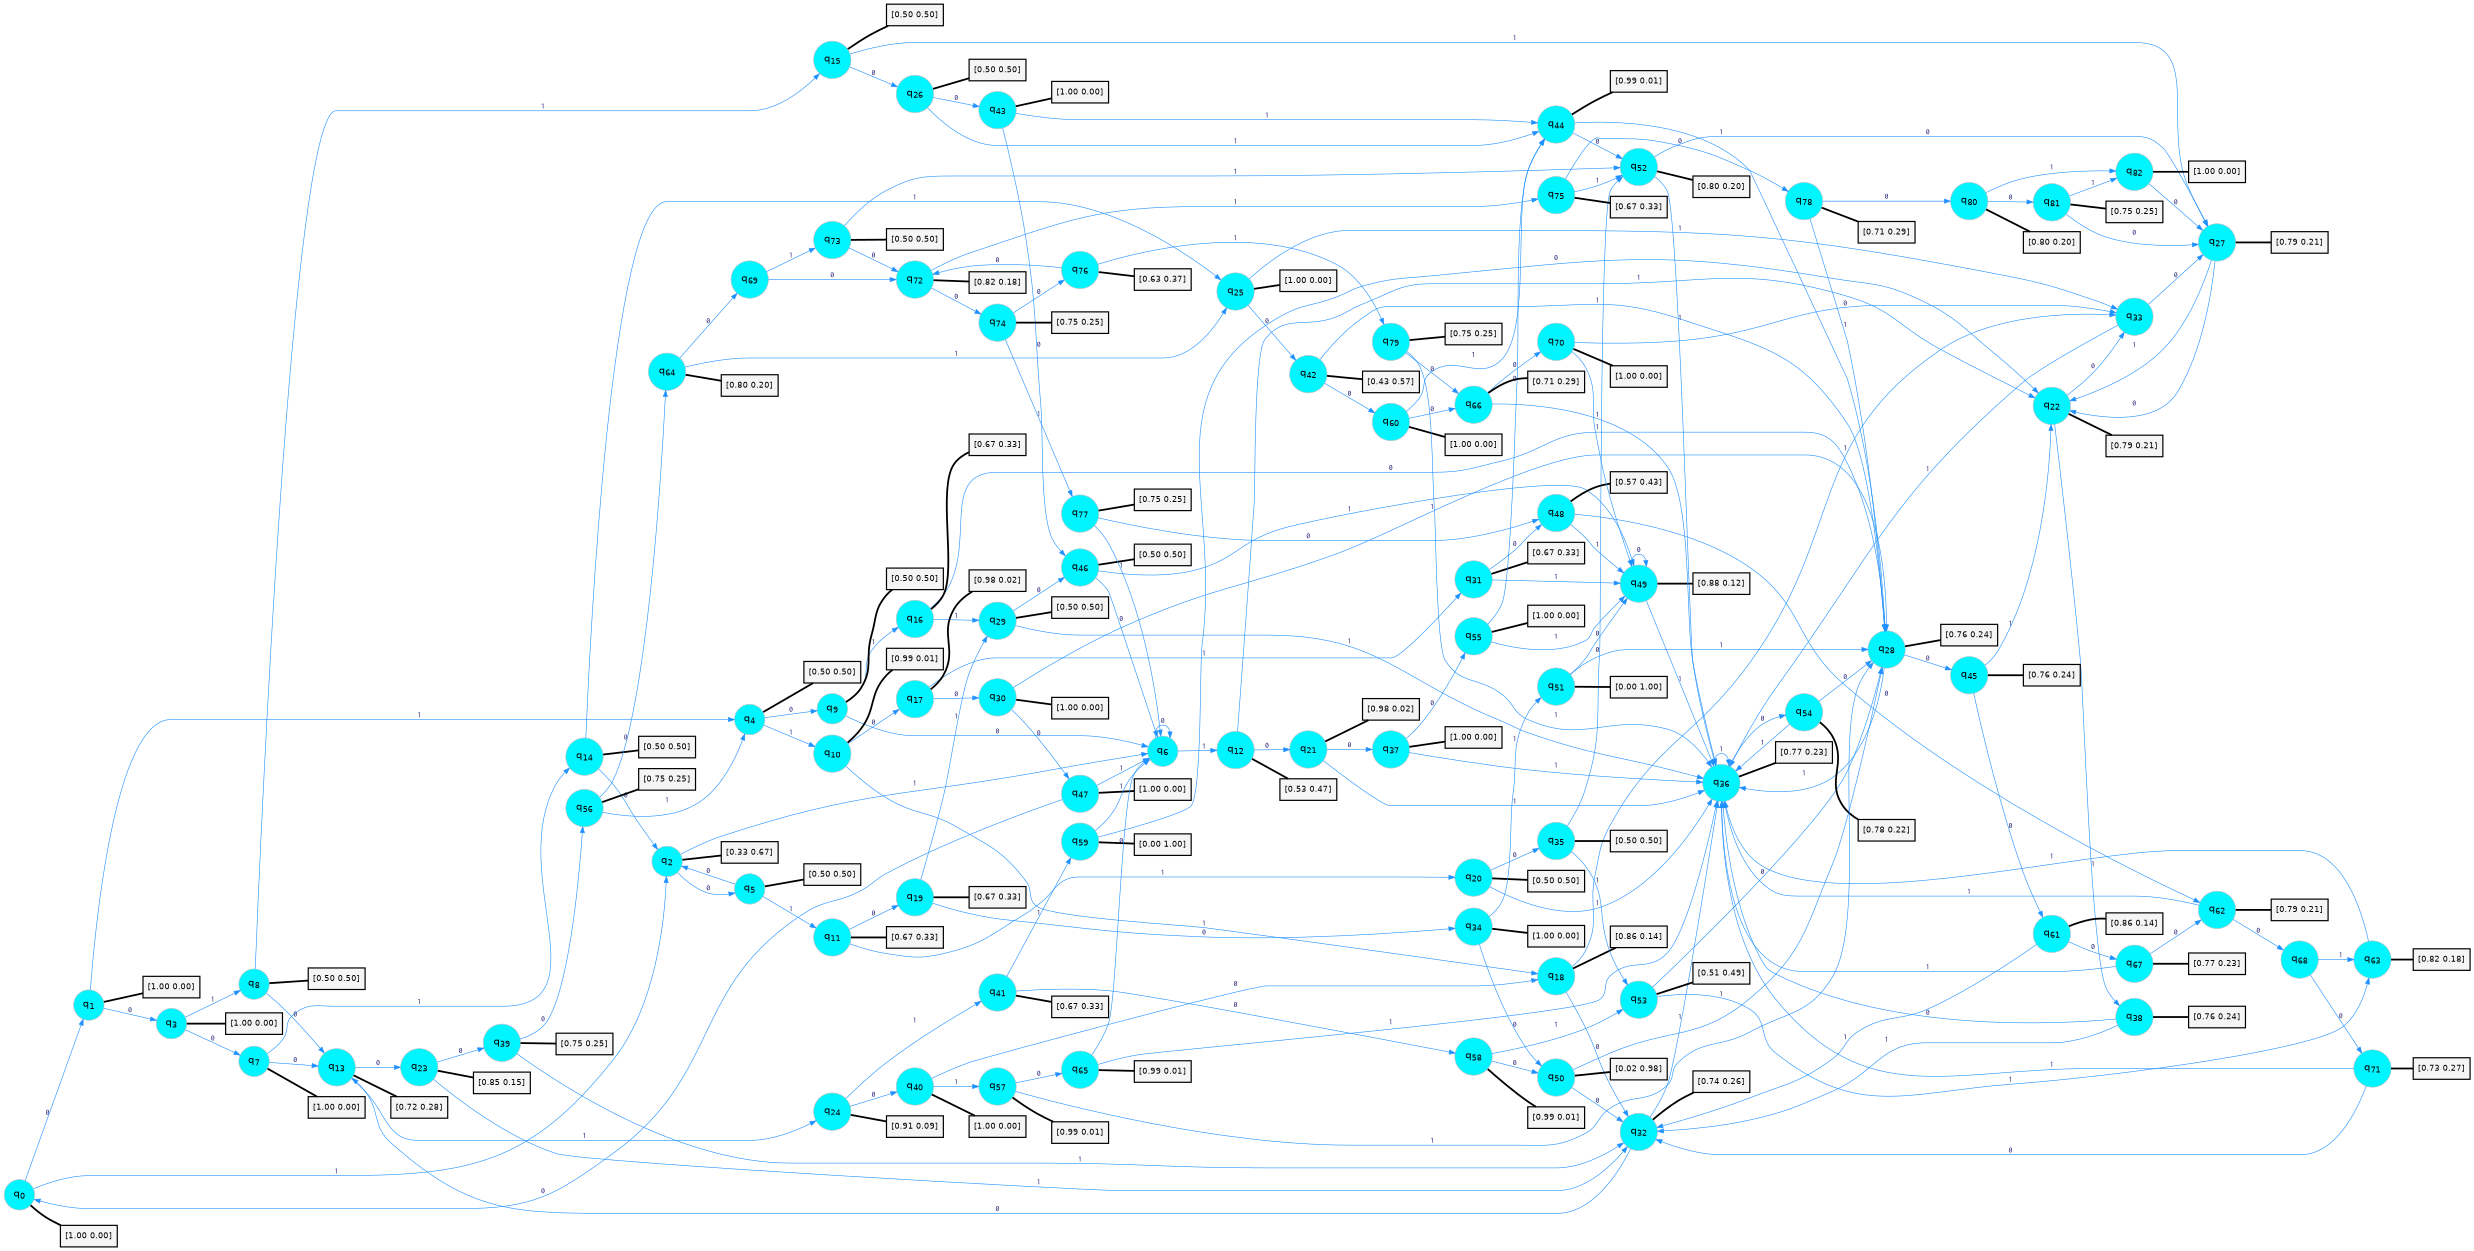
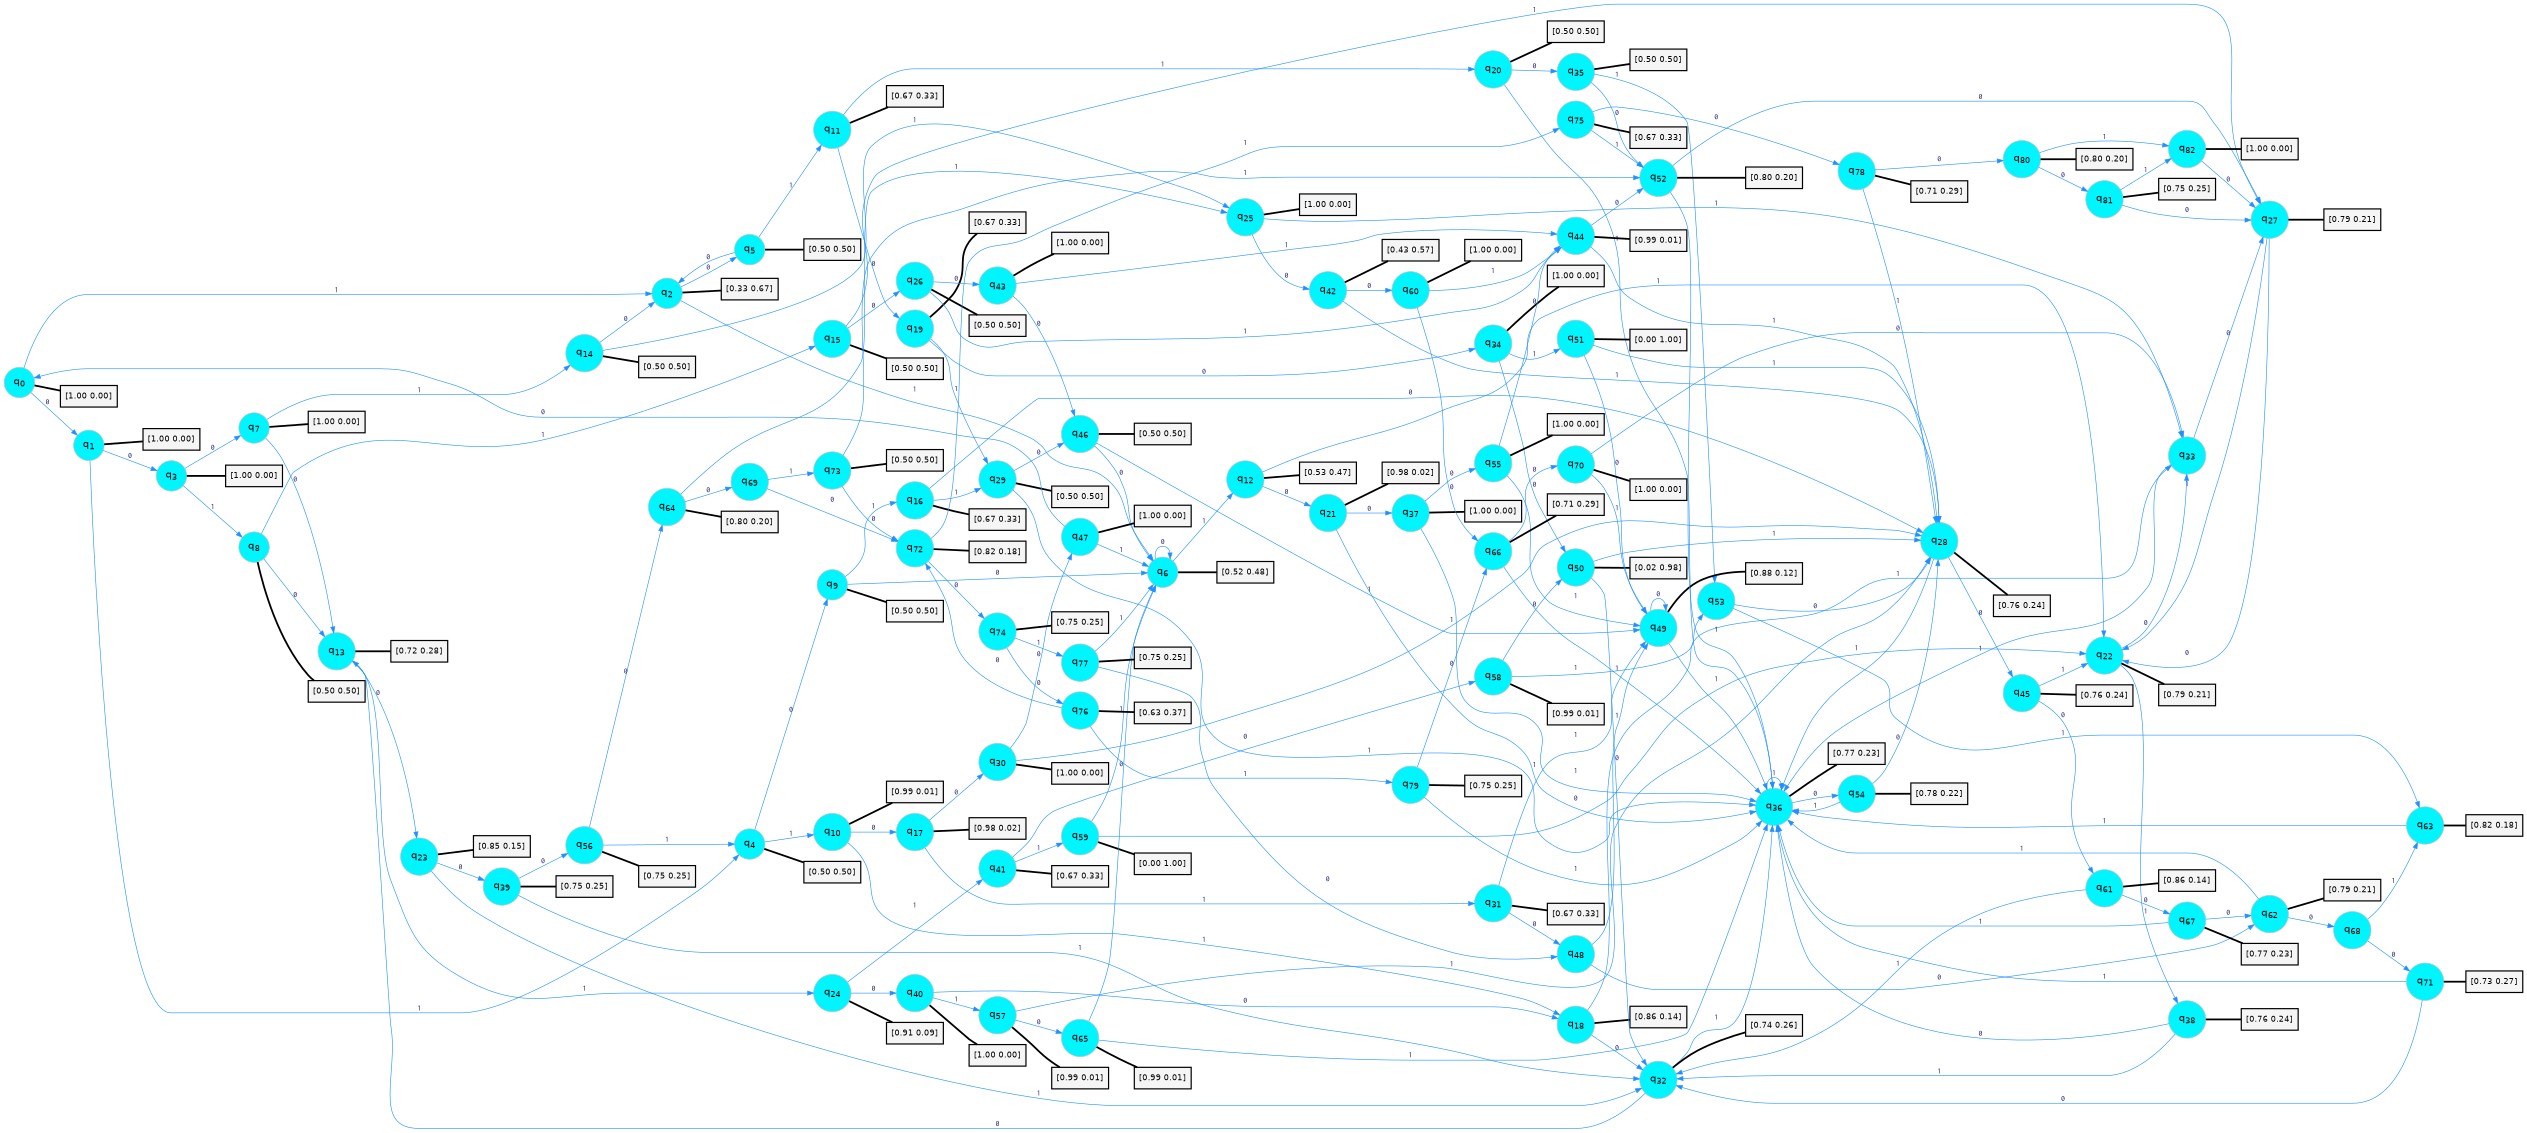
node "[0.57 0.43]": removed
node "[0.52 0.48]": added
node "[0.51 0.49]": removed
